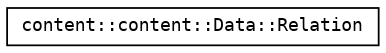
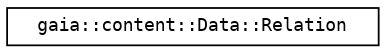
node "content::content::Data::Relation": label "content::content::Data::Relation" -> "gaia::content::Data::Relation"
